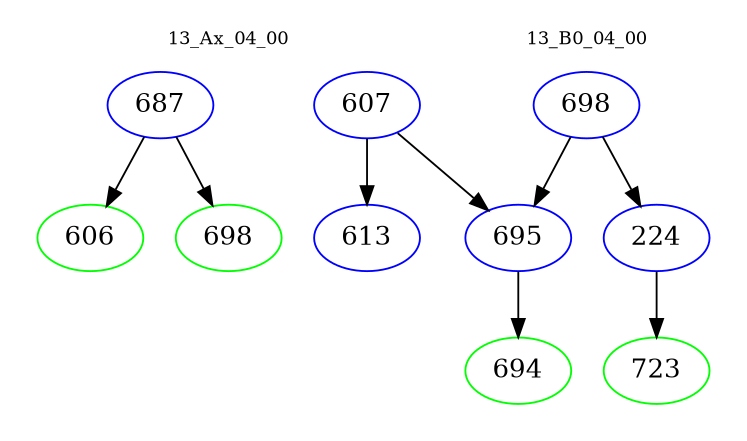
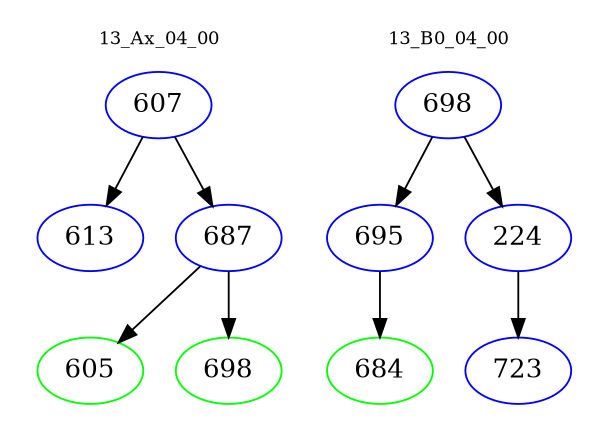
edge "607" -> "695": now "607" -> "687"
node "606": label "606" -> "605"
node "694": label "694" -> "684"
node "723": color green -> blue
